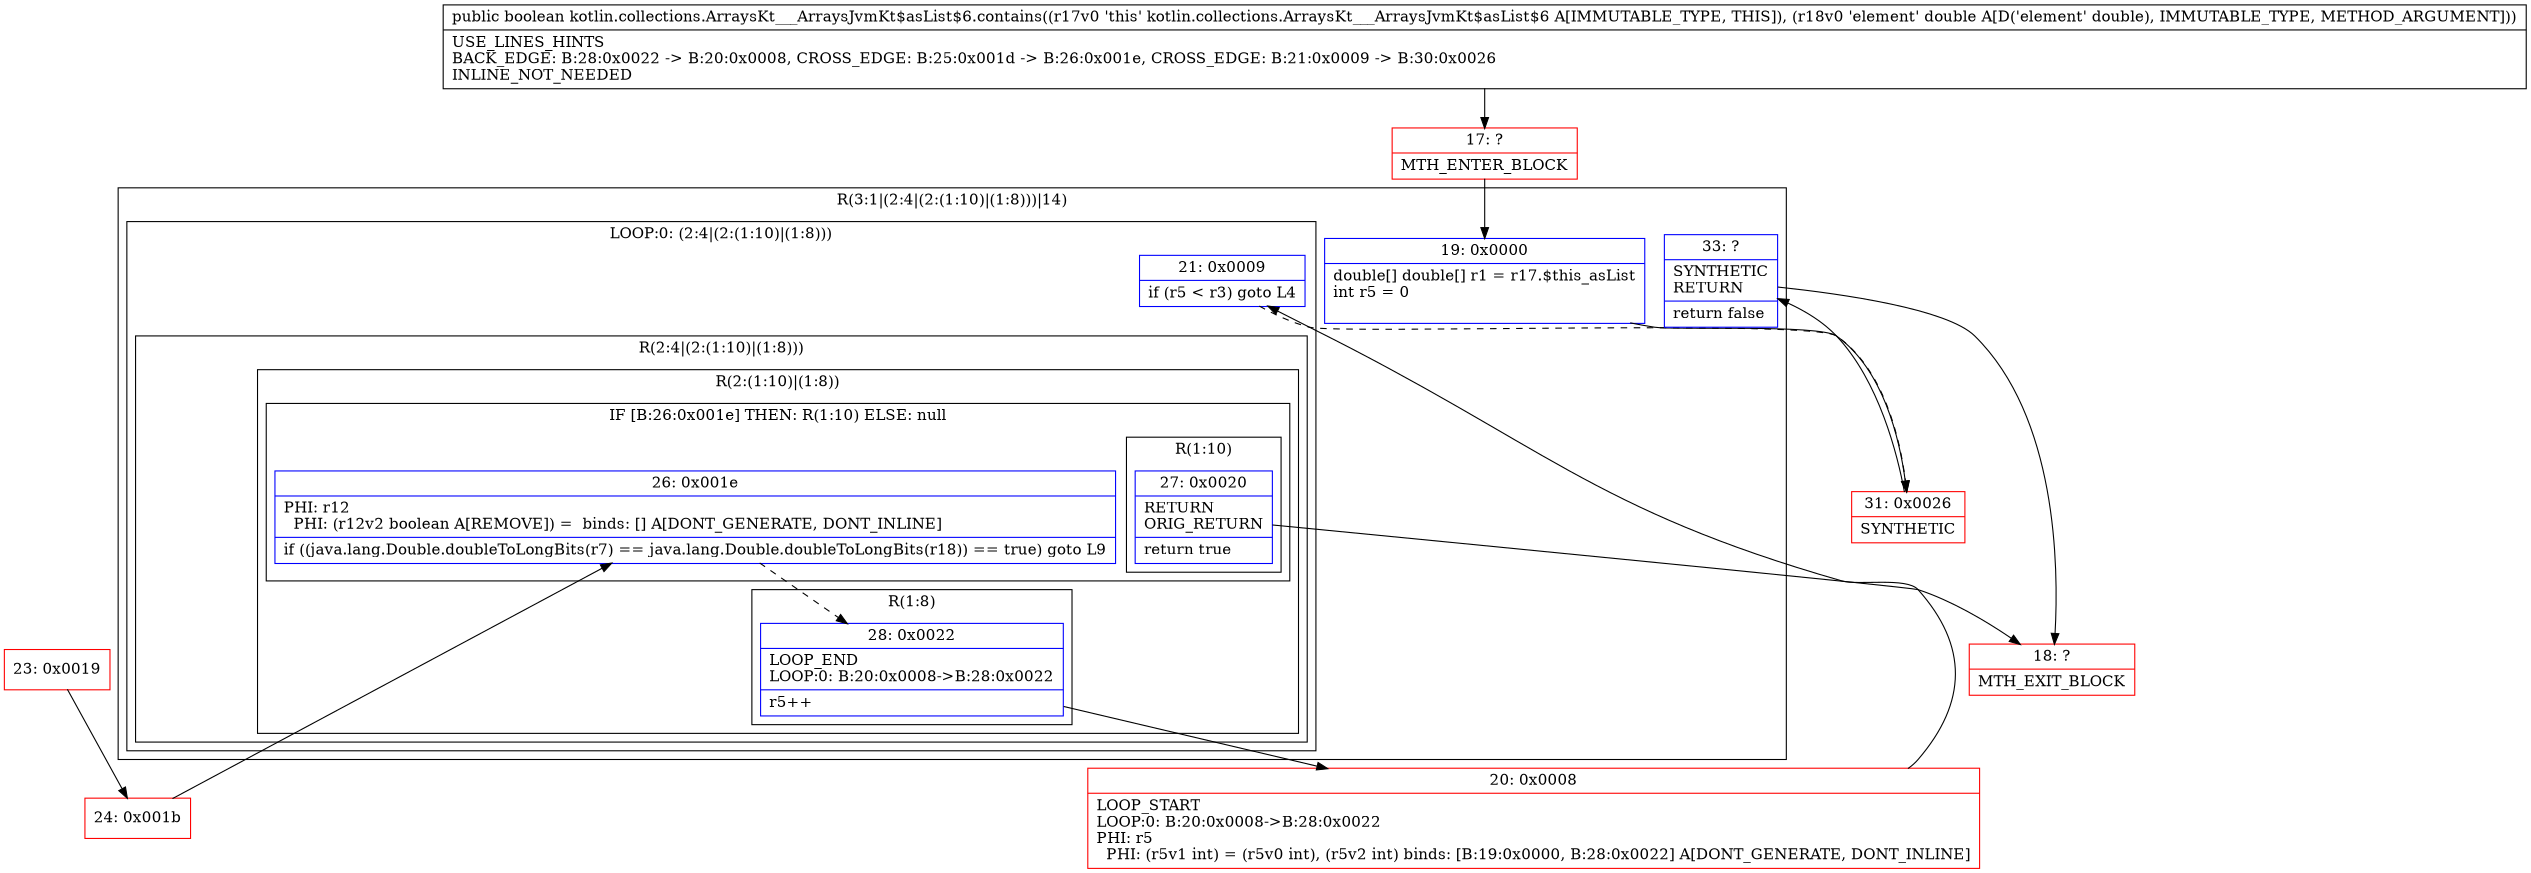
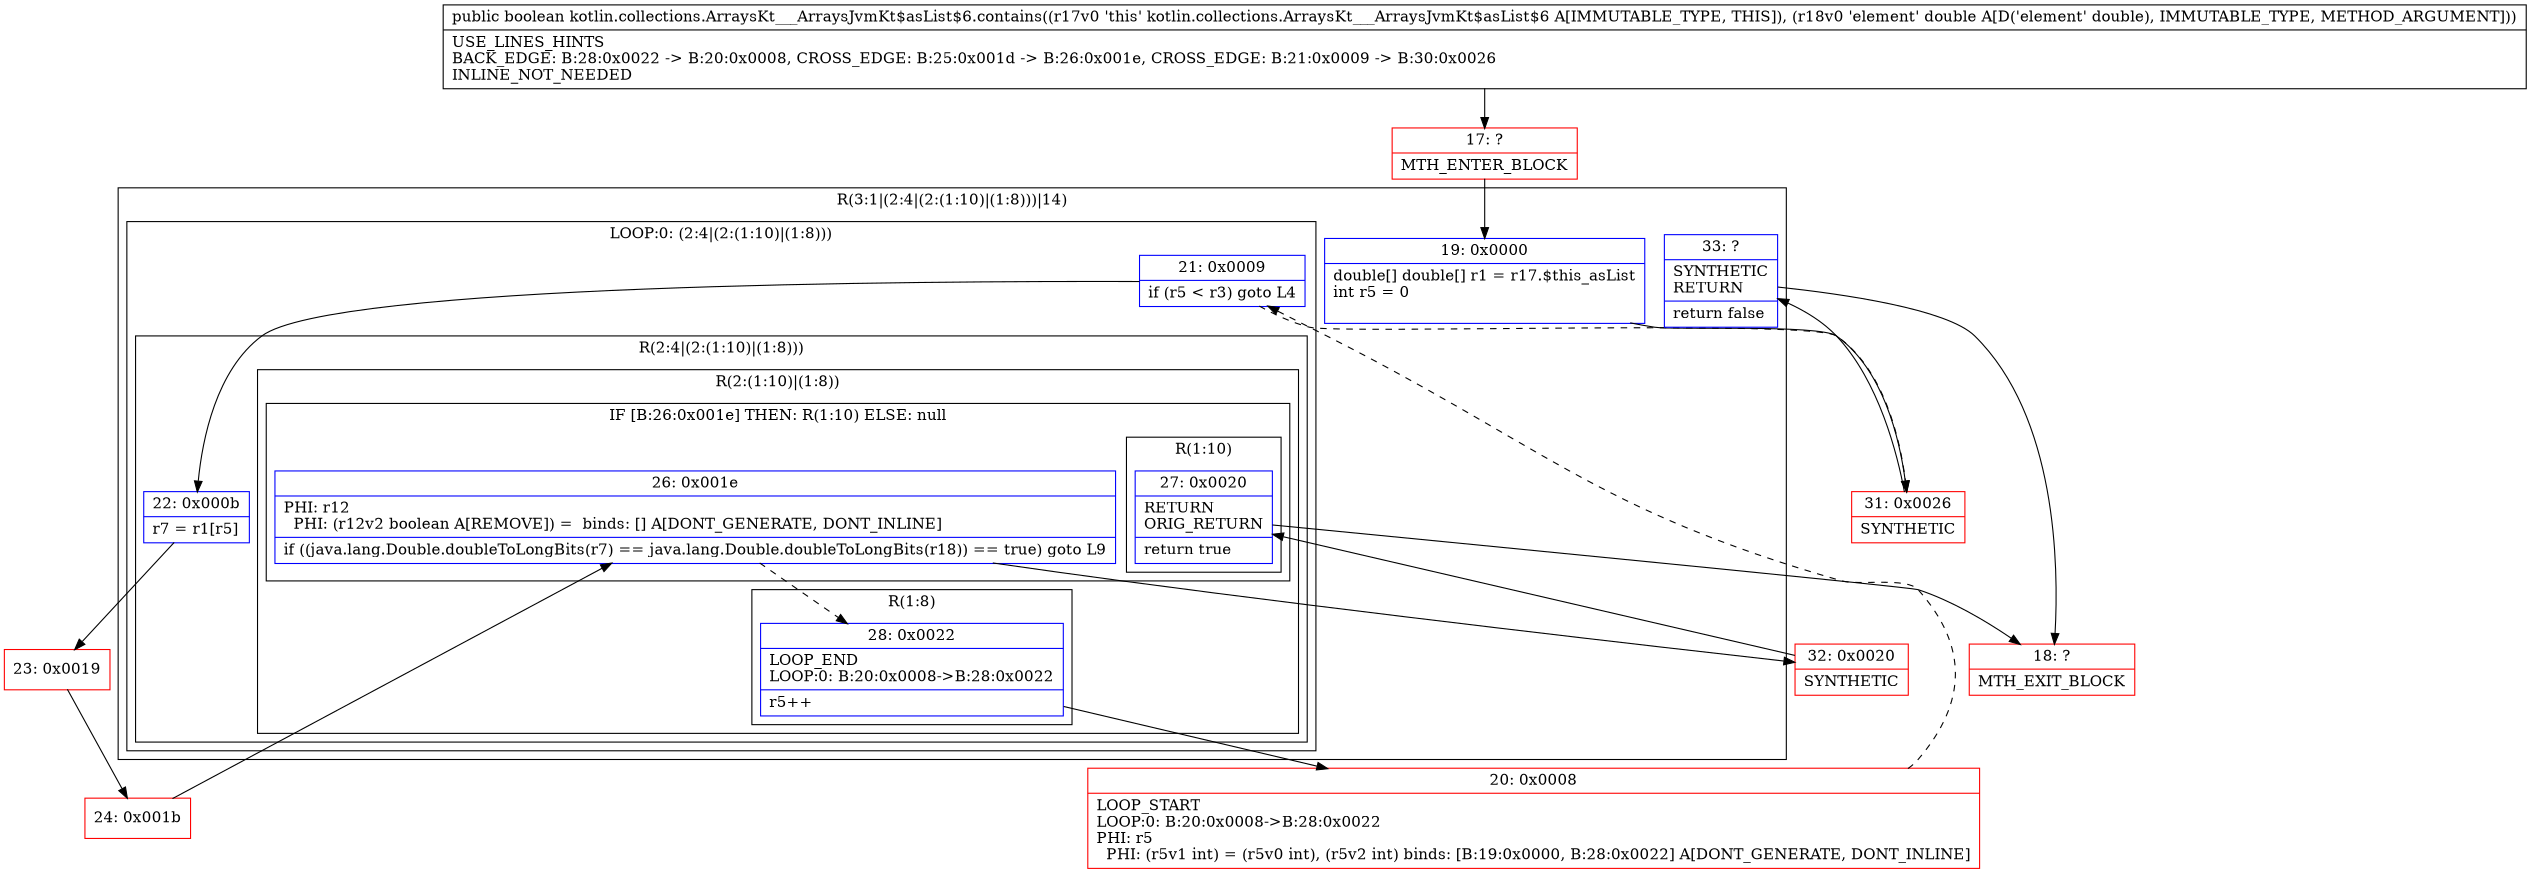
node "22: 0x000b": added
edge "20: 0x0008" -> "21: 0x0009": style solid -> dashed
node "32: 0x0020": added
